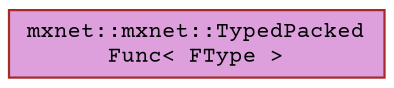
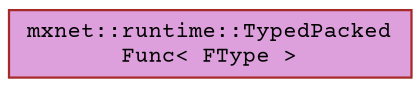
node "mxnet::mxnet::TypedPacked Func< FType >": label "mxnet::mxnet::TypedPacked Func< FType >" -> "mxnet::runtime::TypedPacked Func< FType >"
